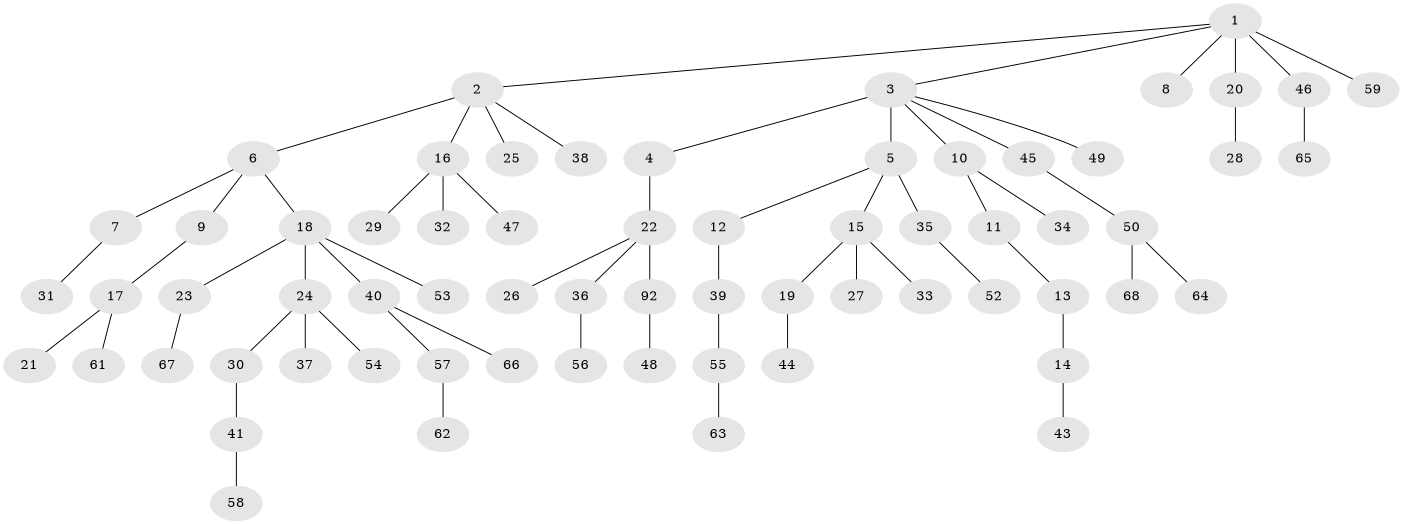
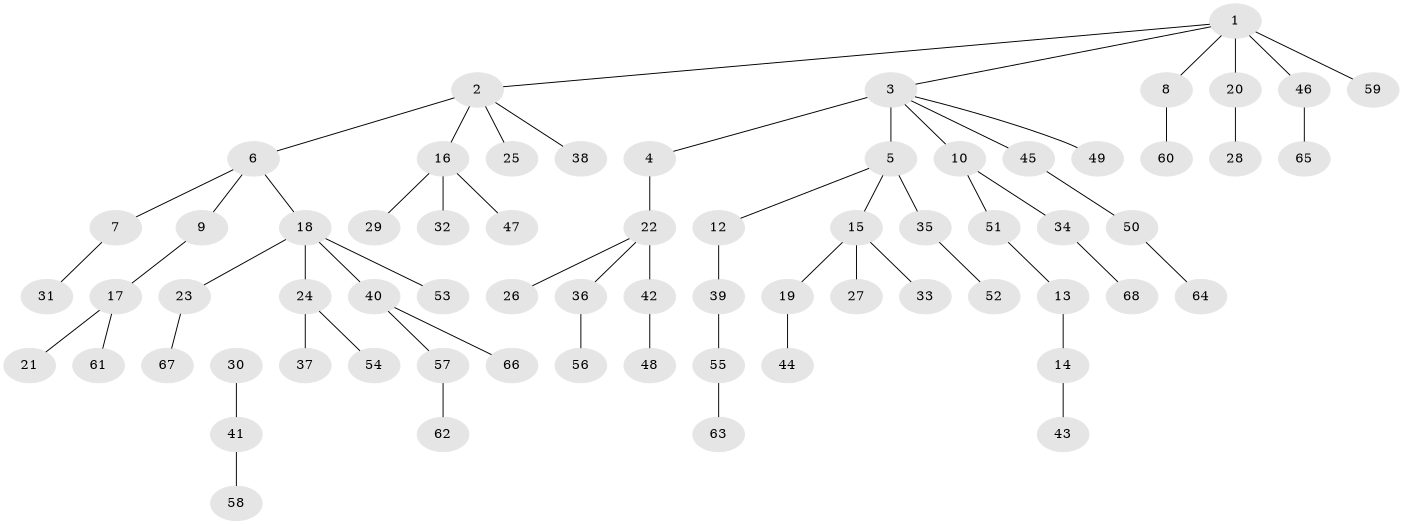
node "60": added
node "11": label "11" -> "51"
edge "50" -- "68": now "34" -- "68"
node "92": label "92" -> "42"
edge "24" -- "30": removed
